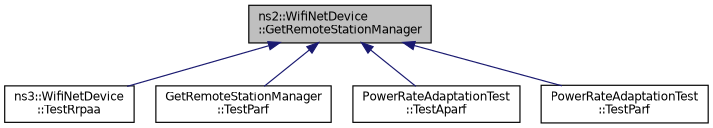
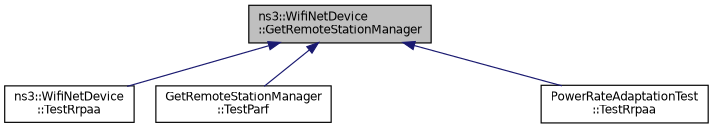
node "ns2::WifiNetDevice ::GetRemoteStationManager": label "ns2::WifiNetDevice ::GetRemoteStationManager" -> "ns3::WifiNetDevice ::GetRemoteStationManager"
node "PowerRateAdaptationTest ::TestAparf": removed
node "PowerRateAdaptationTest ::TestParf": label "PowerRateAdaptationTest ::TestParf" -> "PowerRateAdaptationTest ::TestRrpaa"
